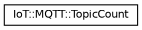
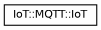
node "IoT::MQTT::TopicCount": label "IoT::MQTT::TopicCount" -> "IoT::MQTT::IoT"
